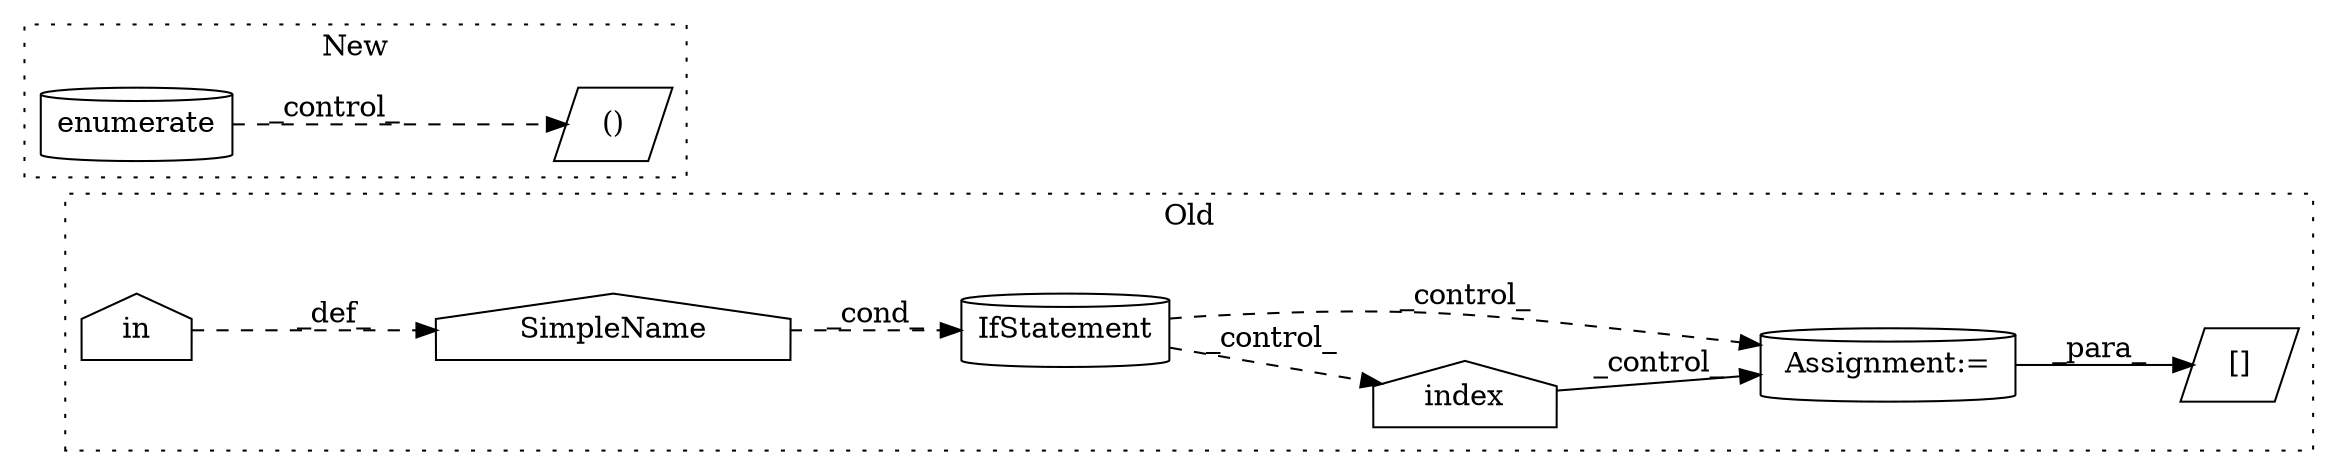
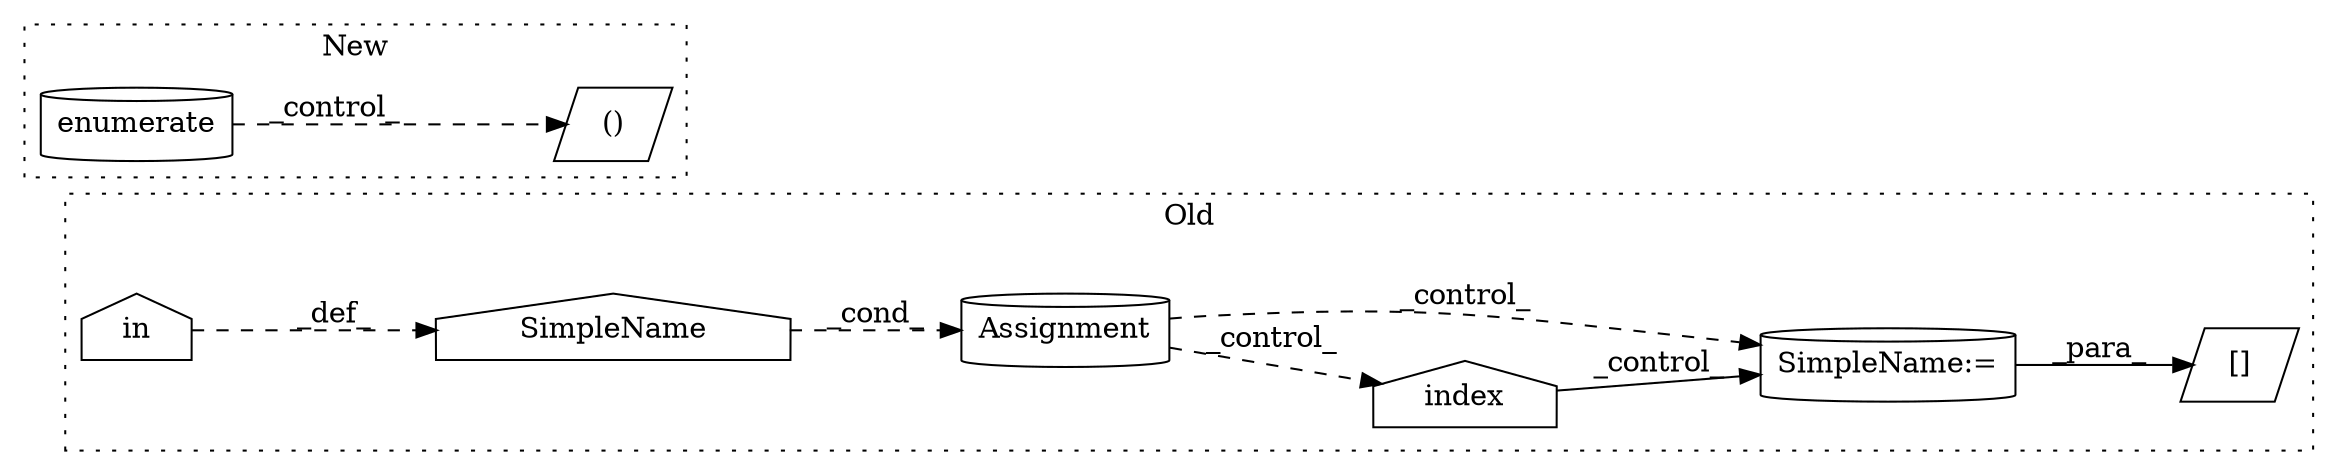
node "IfStatement": label "IfStatement" -> "Assignment"
node "Assignment:=": label "Assignment:=" -> "SimpleName:="
